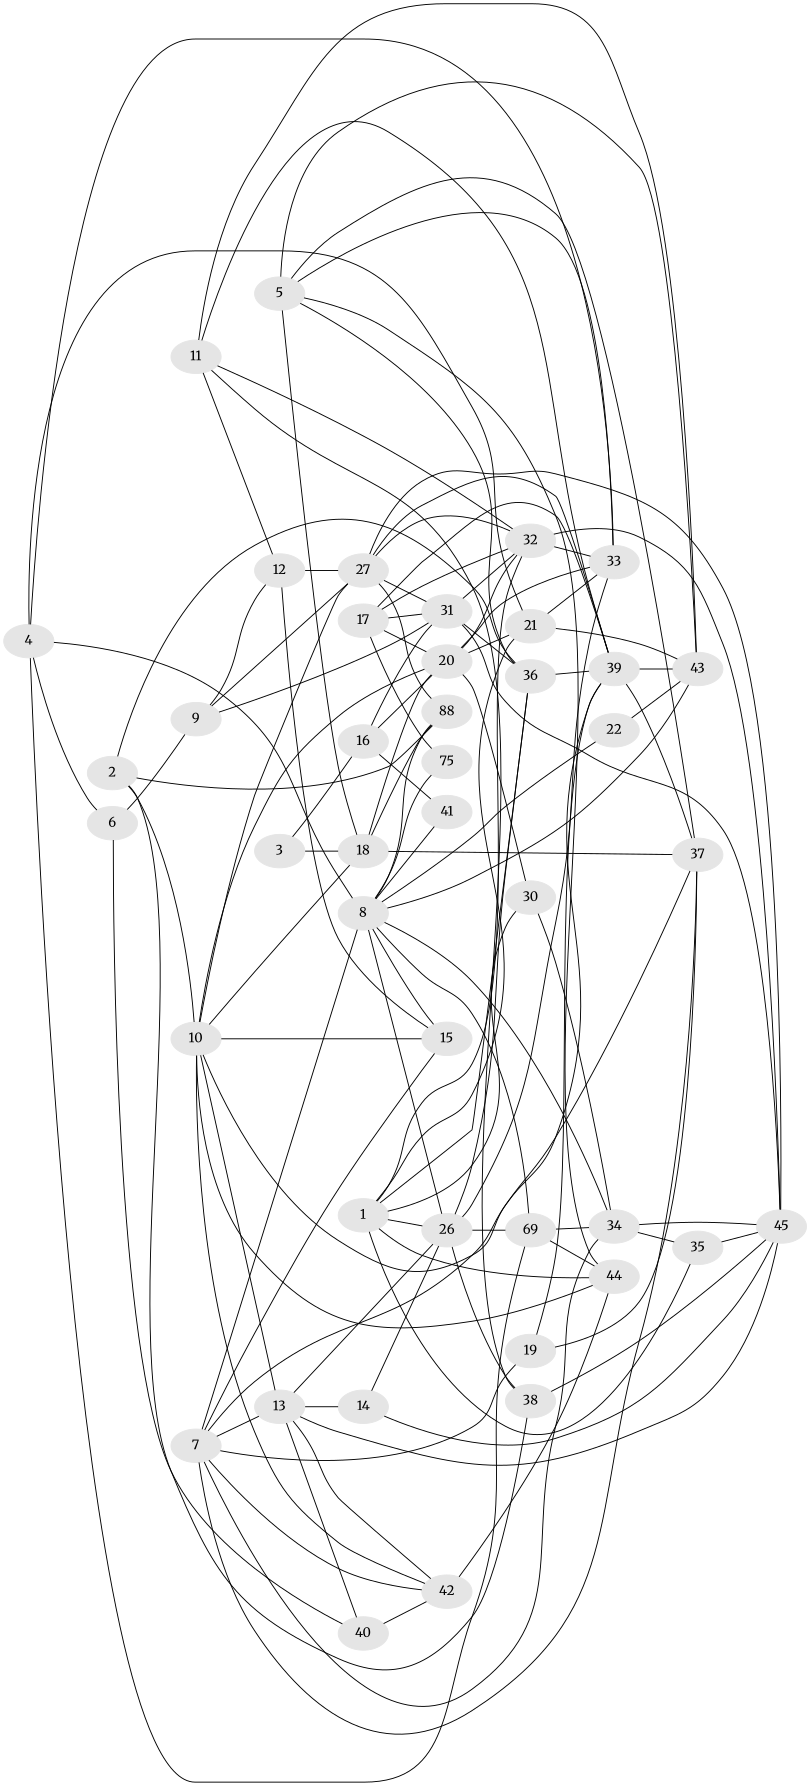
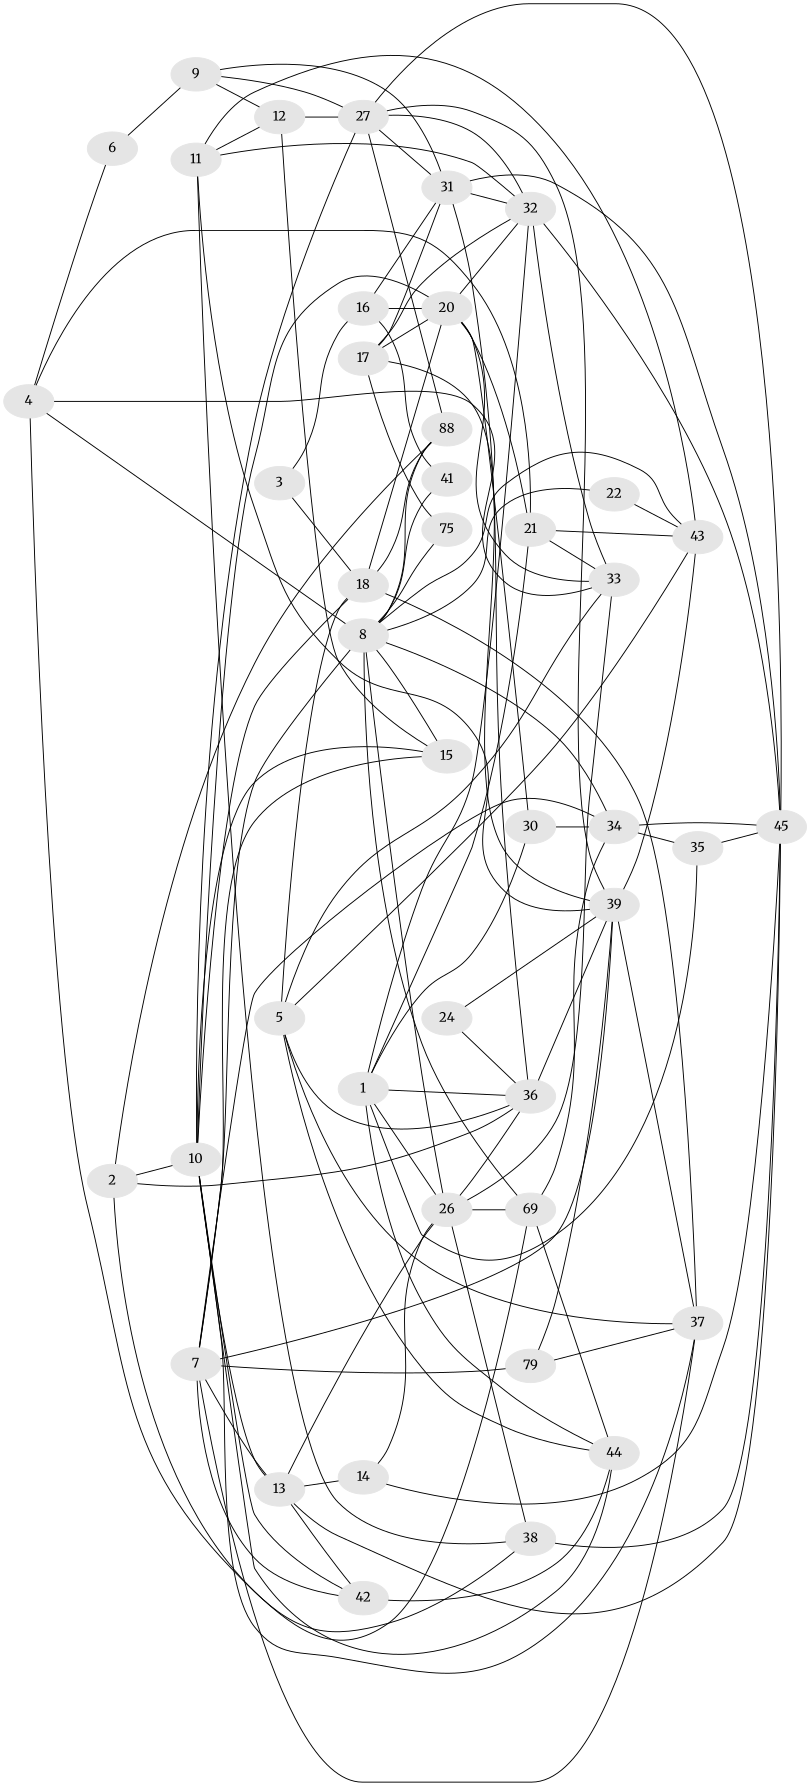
node "24": added
node "19": label "19" -> "79"
node "40": removed
